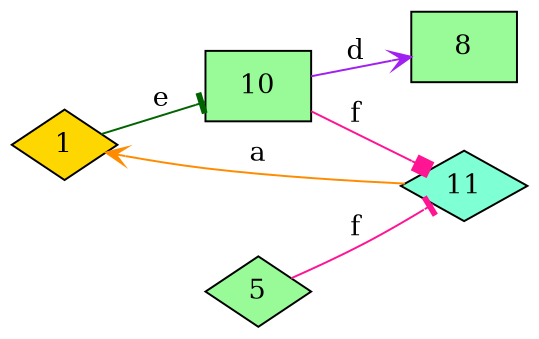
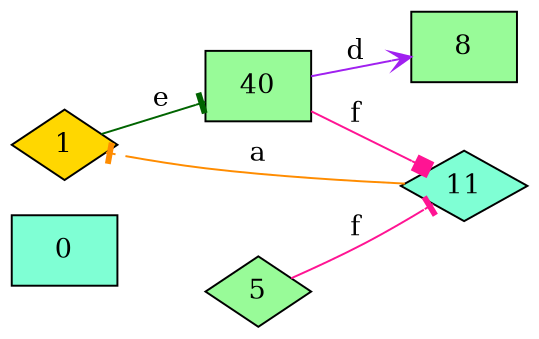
node "10": label "10" -> "40"
edge "11" -> "1": arrowhead vee -> tee
node "0": added
